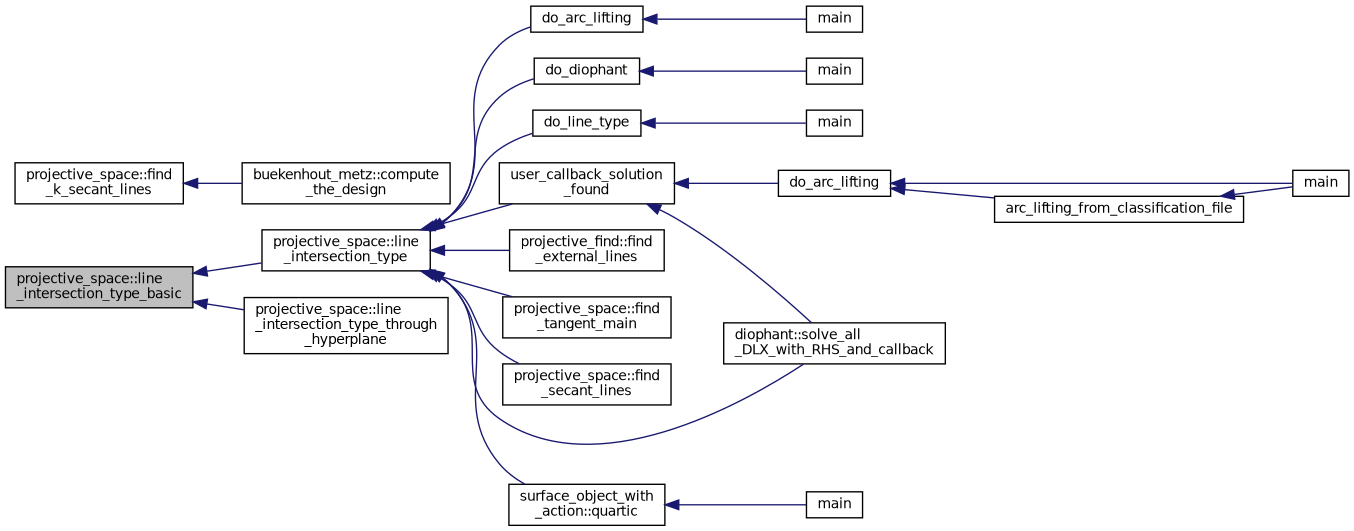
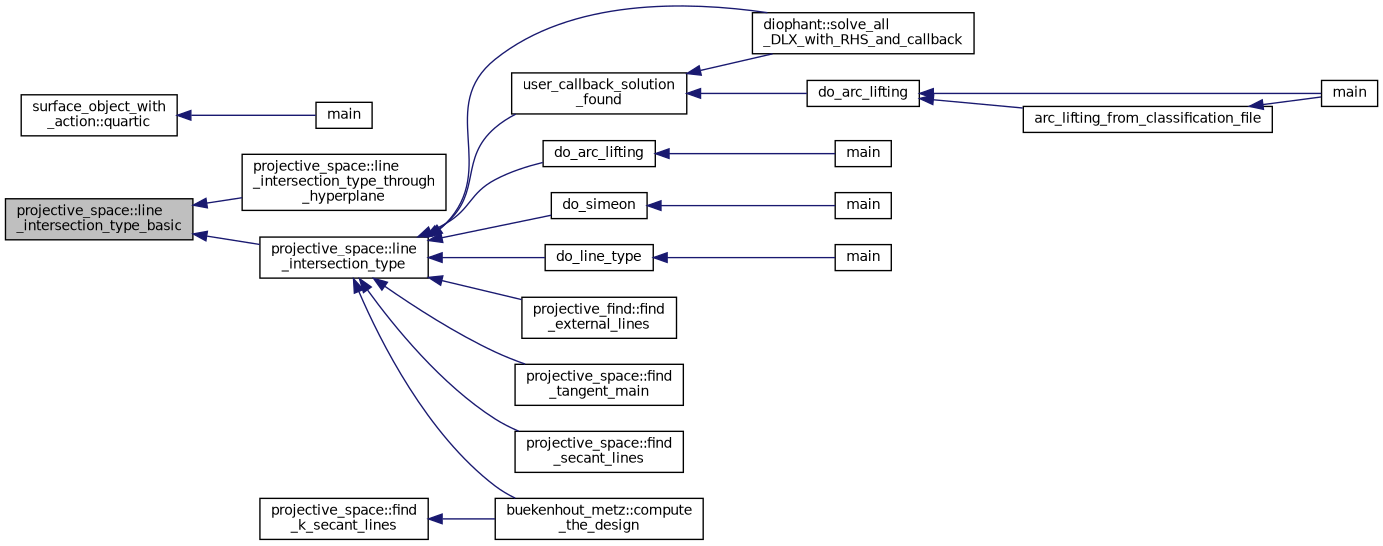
node "do_diophant": label "do_diophant" -> "do_simeon"
edge "surface_object_with _action::quartic" -> "projective_space::line _intersection_type": now "buekenhout_metz::compute _the_design" -> "projective_space::line _intersection_type"
